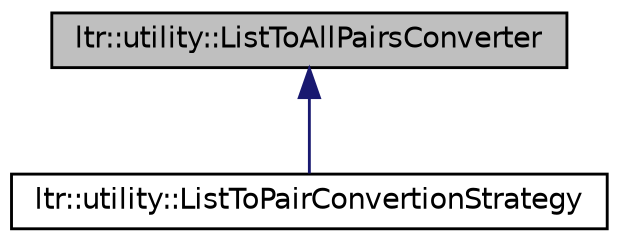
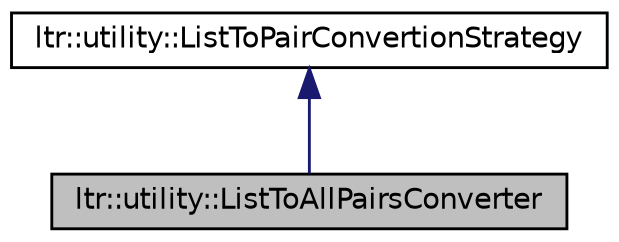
edge "ltr::utility::ListToPairConvertionStrategy" -> "ltr::utility::ListToAllPairsConverter": reversed
